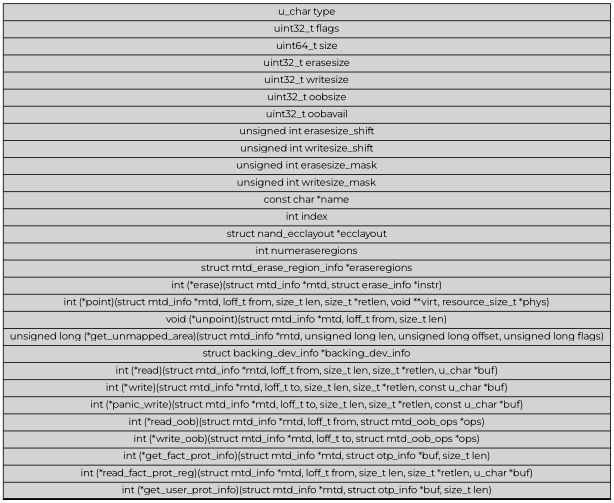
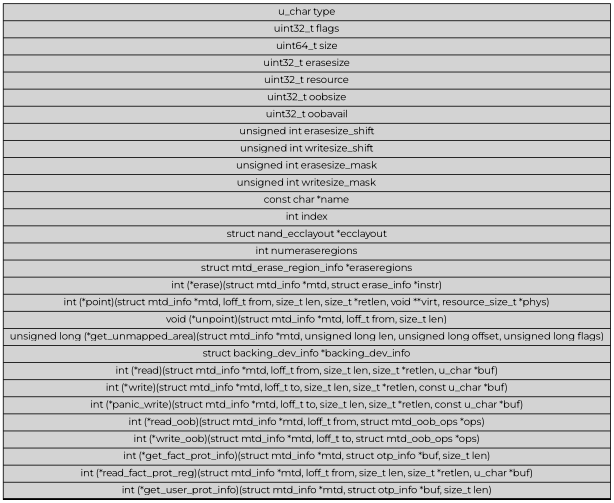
node "u_char type": text "uint32_t writesize" -> "uint32_t resource"
